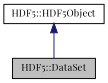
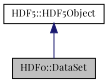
node "HDF5::DataSet": label "HDF5::DataSet" -> "HDF0::DataSet"
